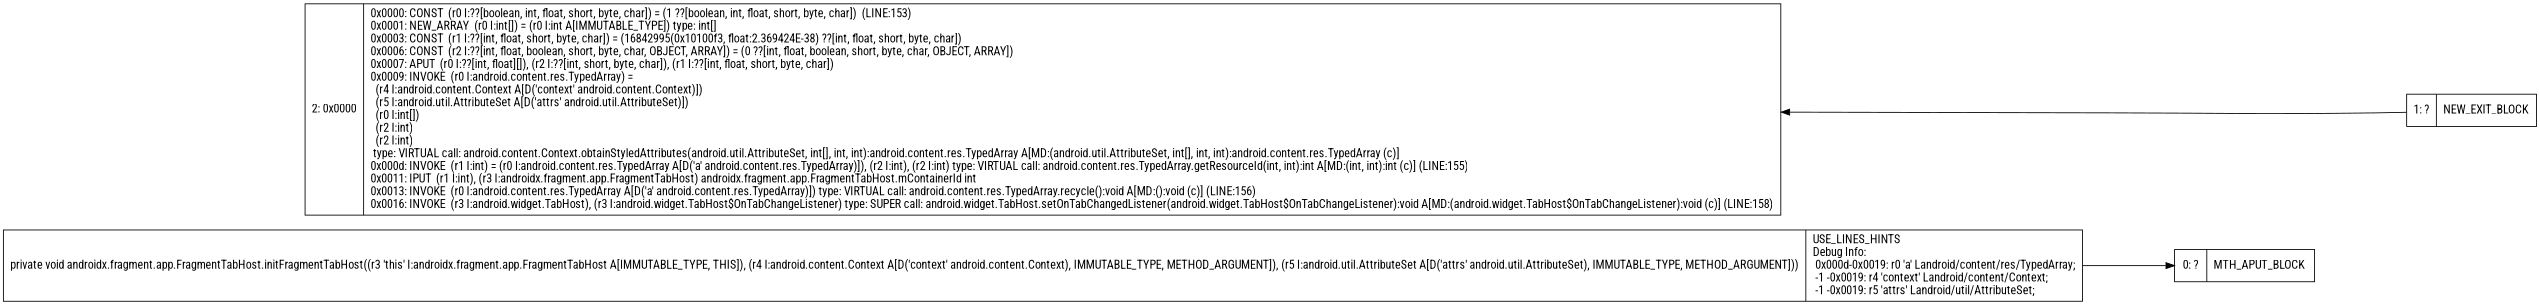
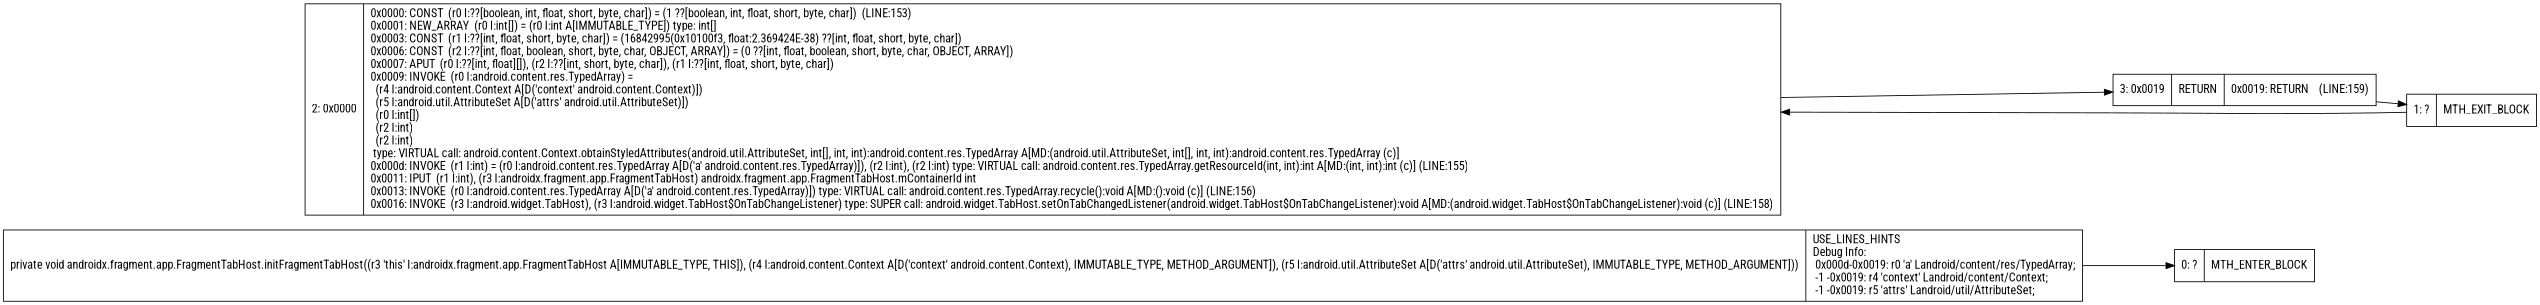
node "3: 0x0019": added
node "1: ?": text "NEW_EXIT_BLOCK" -> "MTH_EXIT_BLOCK"
node "0: ?": text "MTH_APUT_BLOCK" -> "MTH_ENTER_BLOCK"
